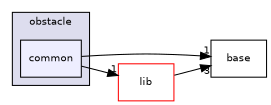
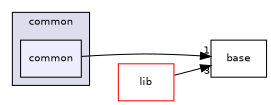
cluster "obstacle": label "obstacle" -> "common"
edge "common" -> "lib": removed
